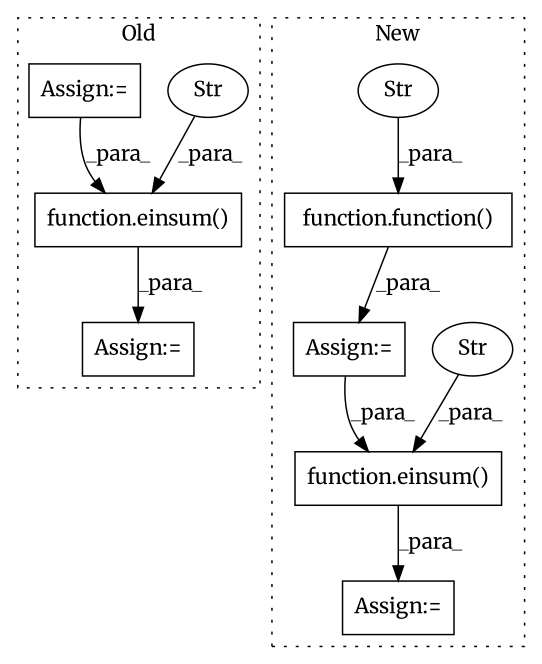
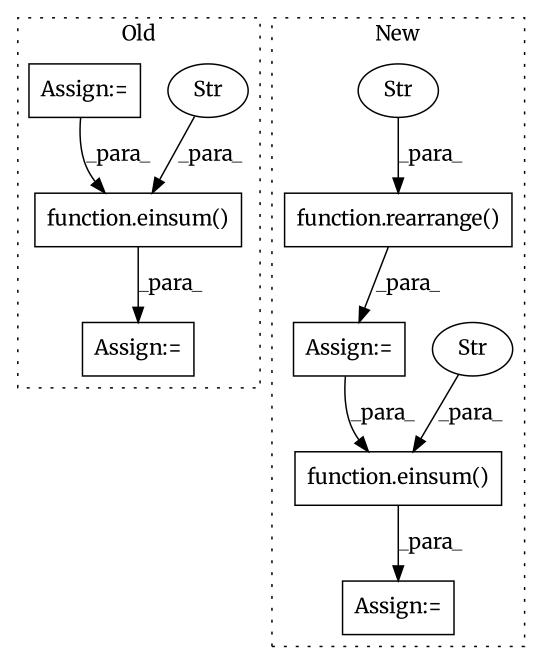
node "function.function()": label "function.function()" -> "function.rearrange()"
